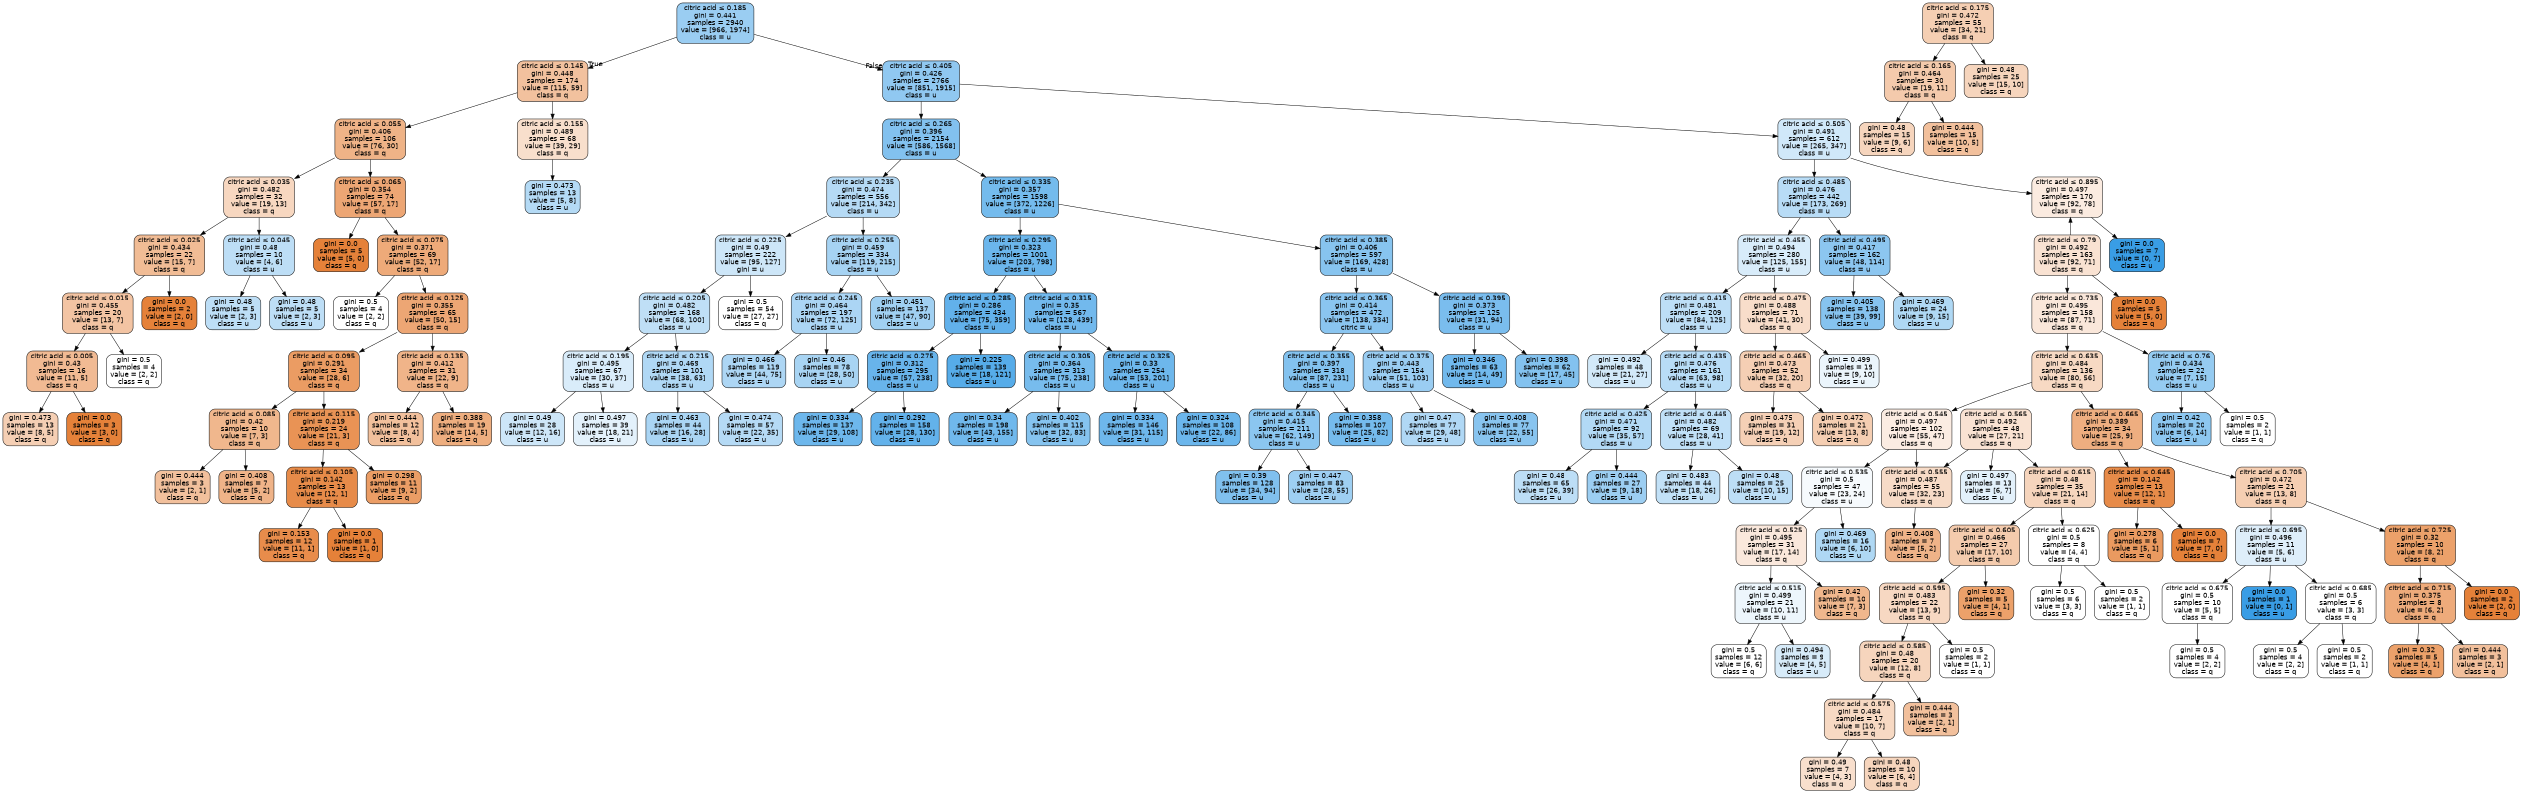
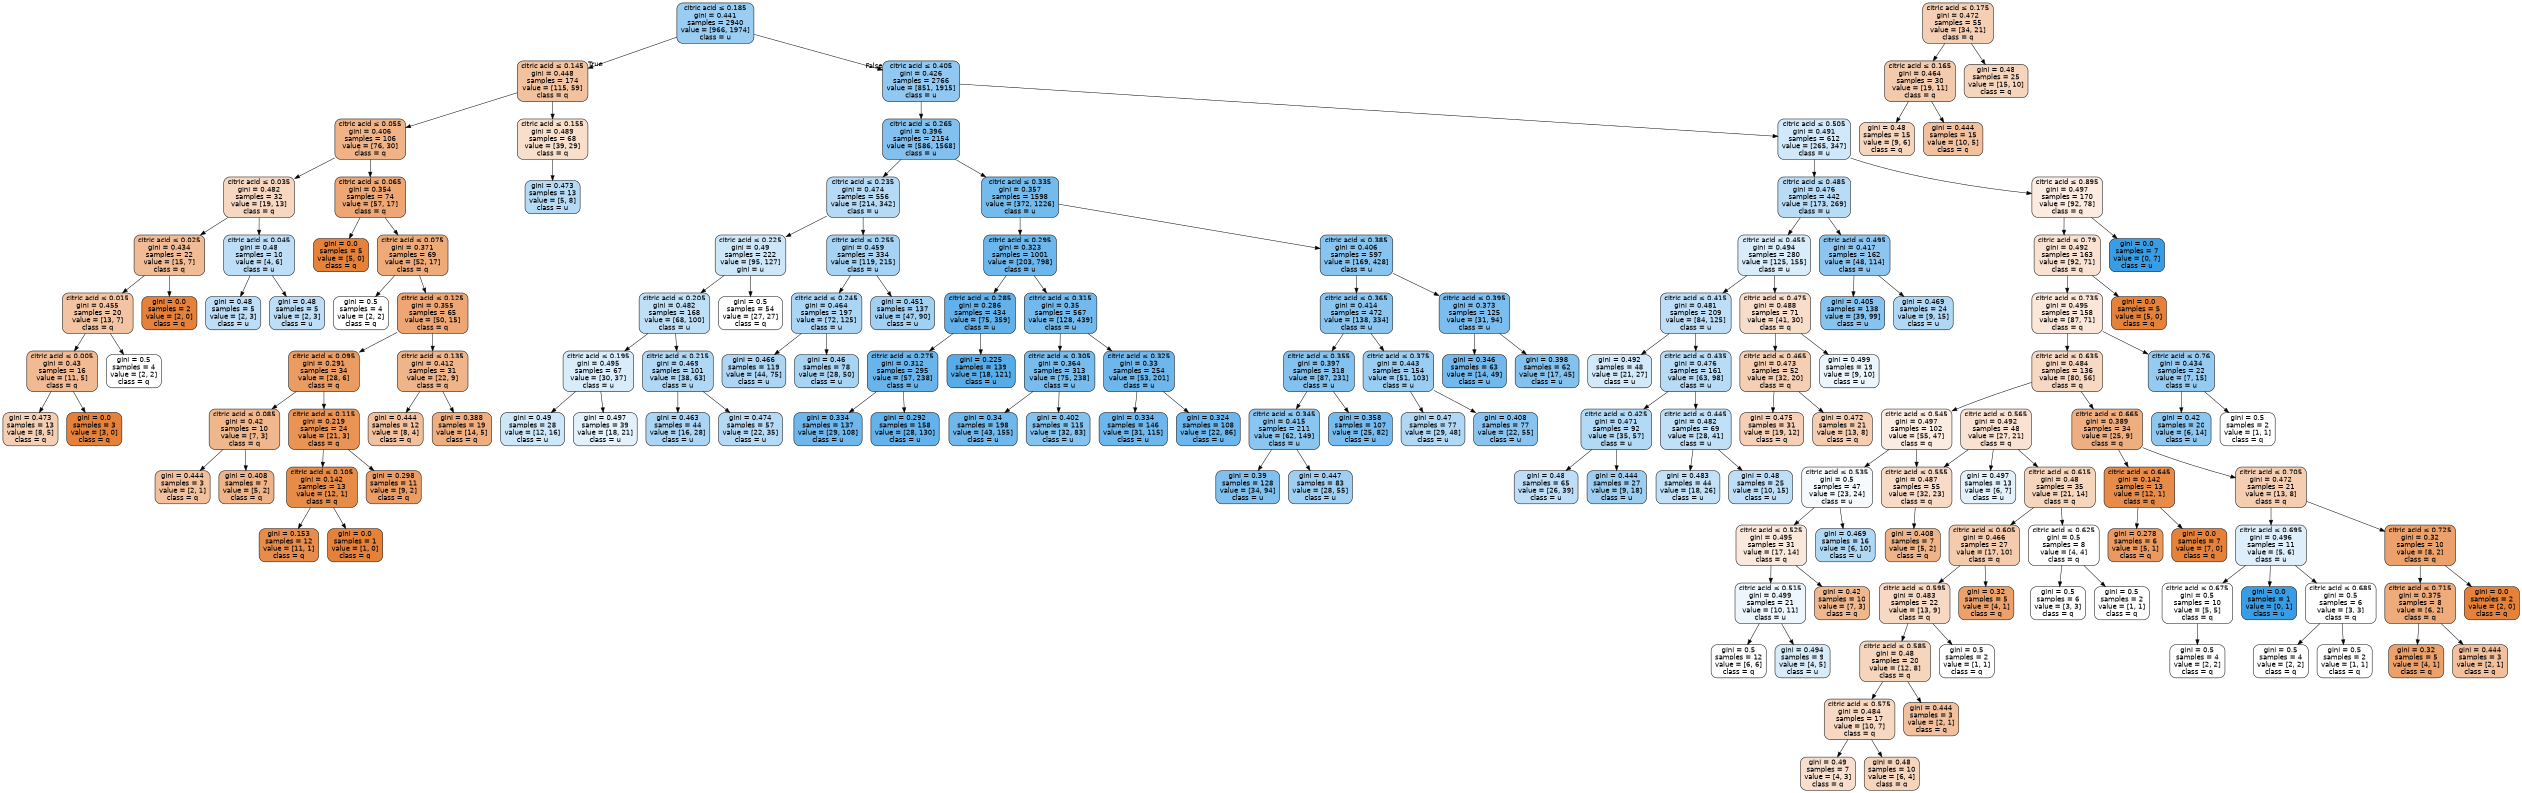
edge "citric acid ≤ 0.79" -> "citric acid ≤ 0.895": reversed
node "citric acid ≤ 0.365": text "citric = u" -> "class = u"
